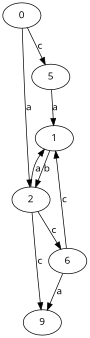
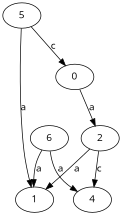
edge "0" -> "5": reversed
edge "1" -> "2": removed, label "b"
edge "6" -> "1": label "c" -> "a"
edge "2" -> "6": removed, label "c"
node "9": label "9" -> "4"
